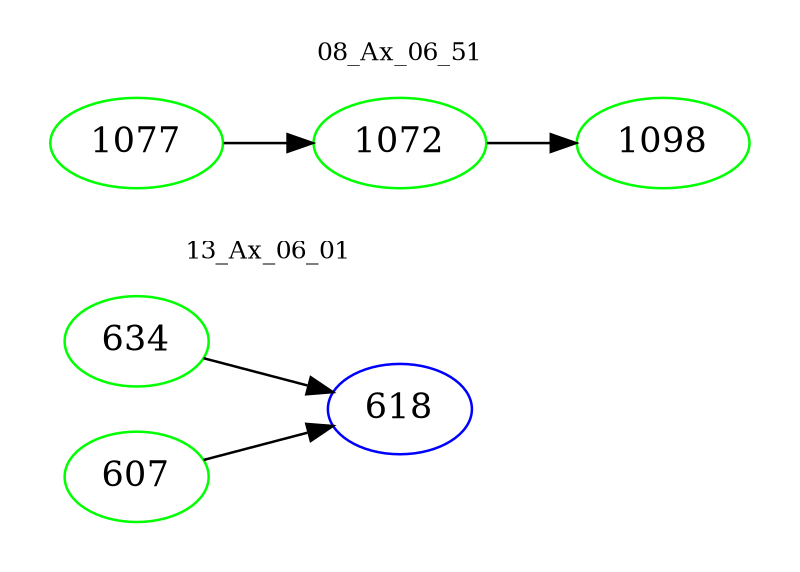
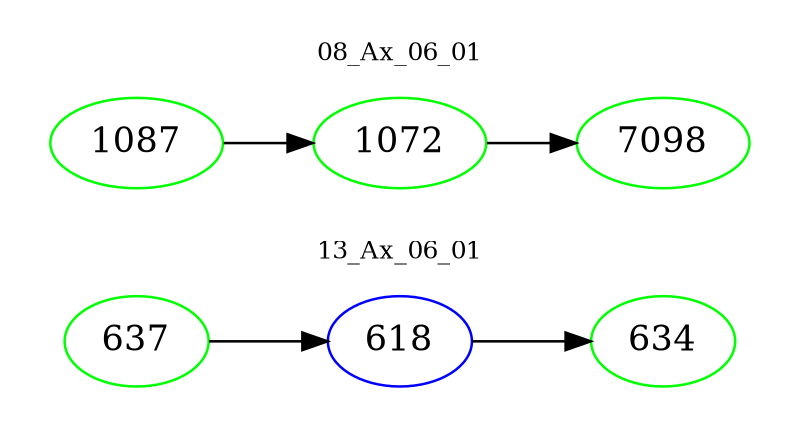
cluster "08_Ax_06_51": label "08_Ax_06_51" -> "08_Ax_06_01"
node "1077": label "1077" -> "1087"
node "1098": label "1098" -> "7098"
edge "634" -> "618": reversed
node "607": label "607" -> "637"
